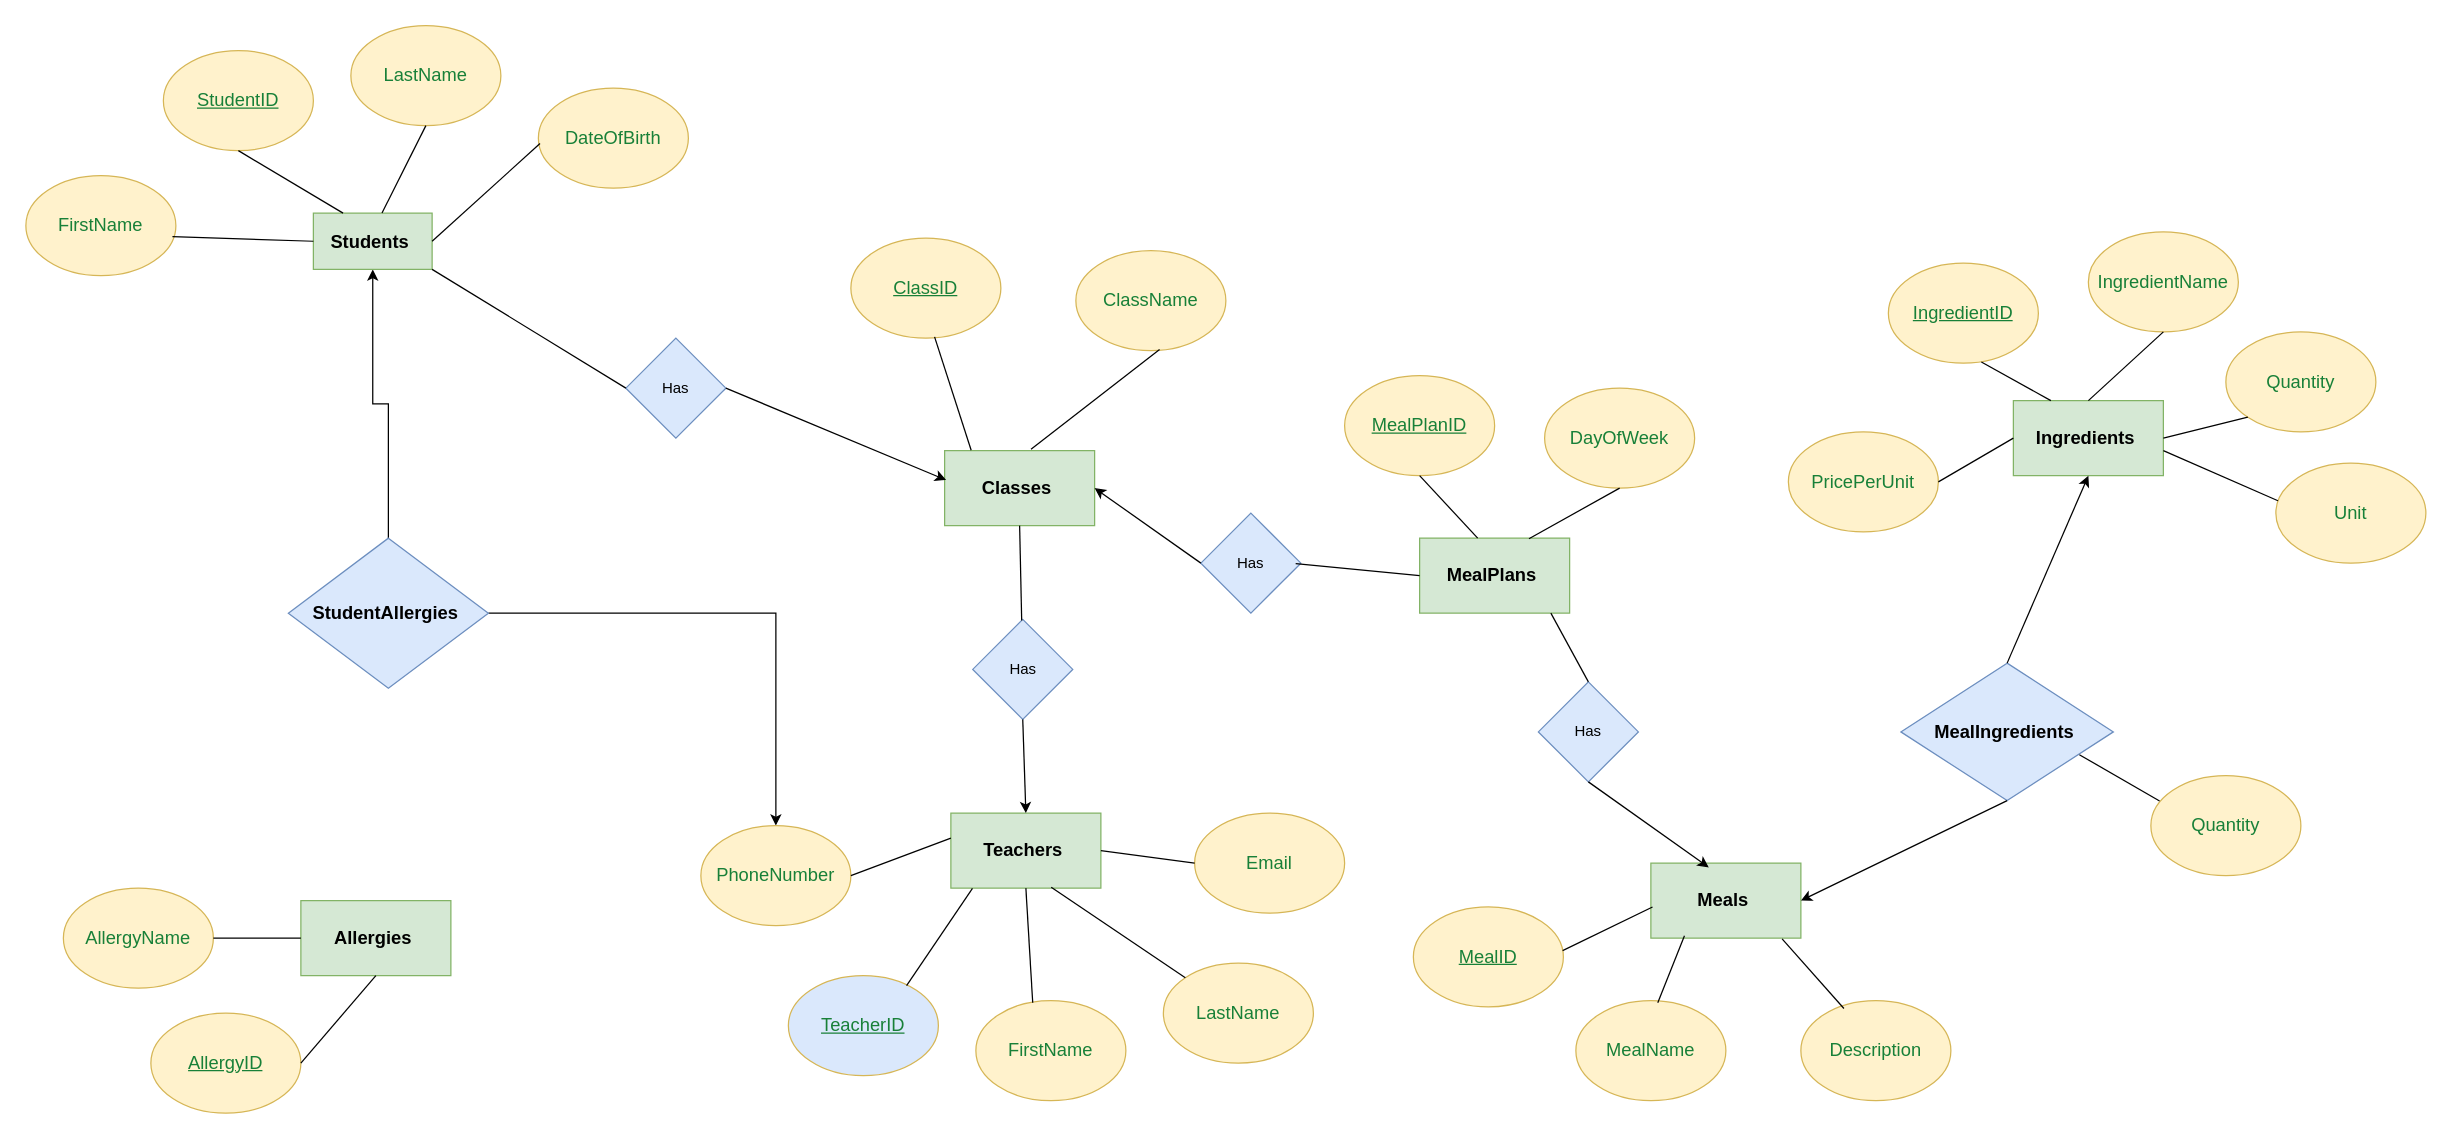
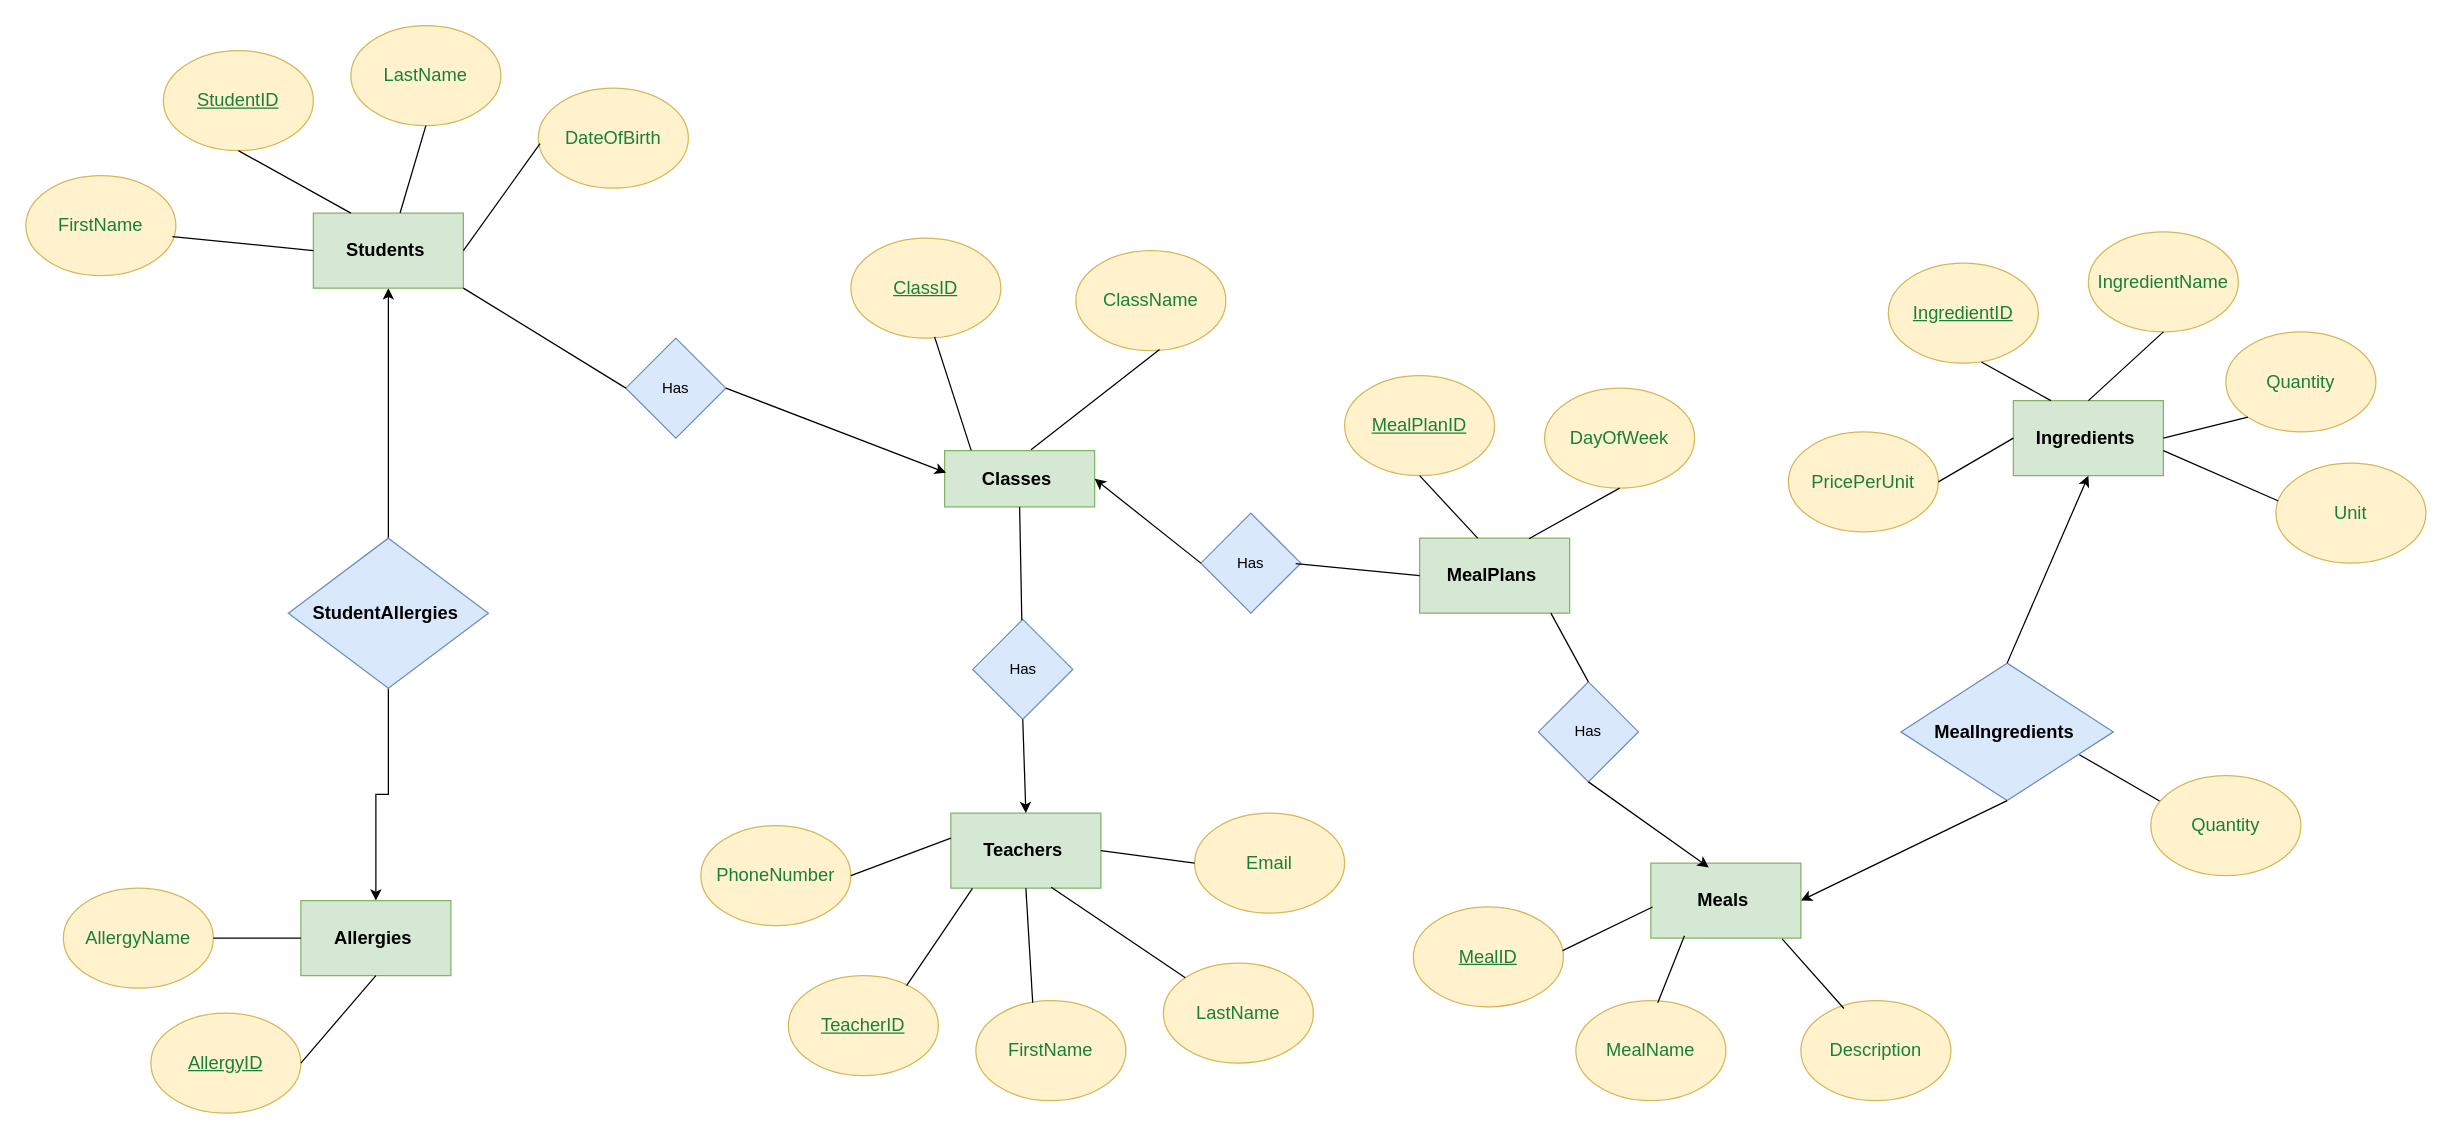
node "Students": size 119x56 -> 150x75
node "Classes": size 150x75 -> 150x56
edge "StudentAllergies" -> "PhoneNumber": now "StudentAllergies" -> "Allergies"
node "TeacherID": fillcolor #dae8fc -> #fff2cc
